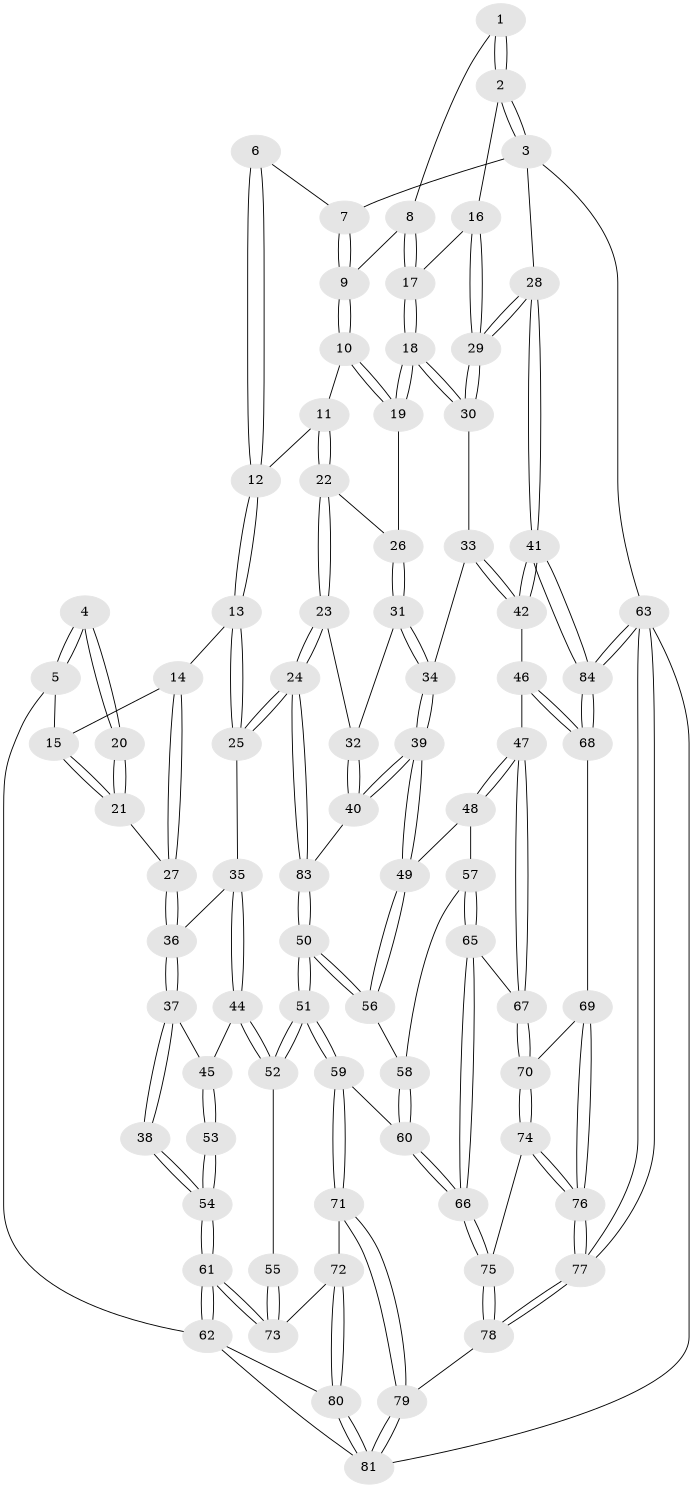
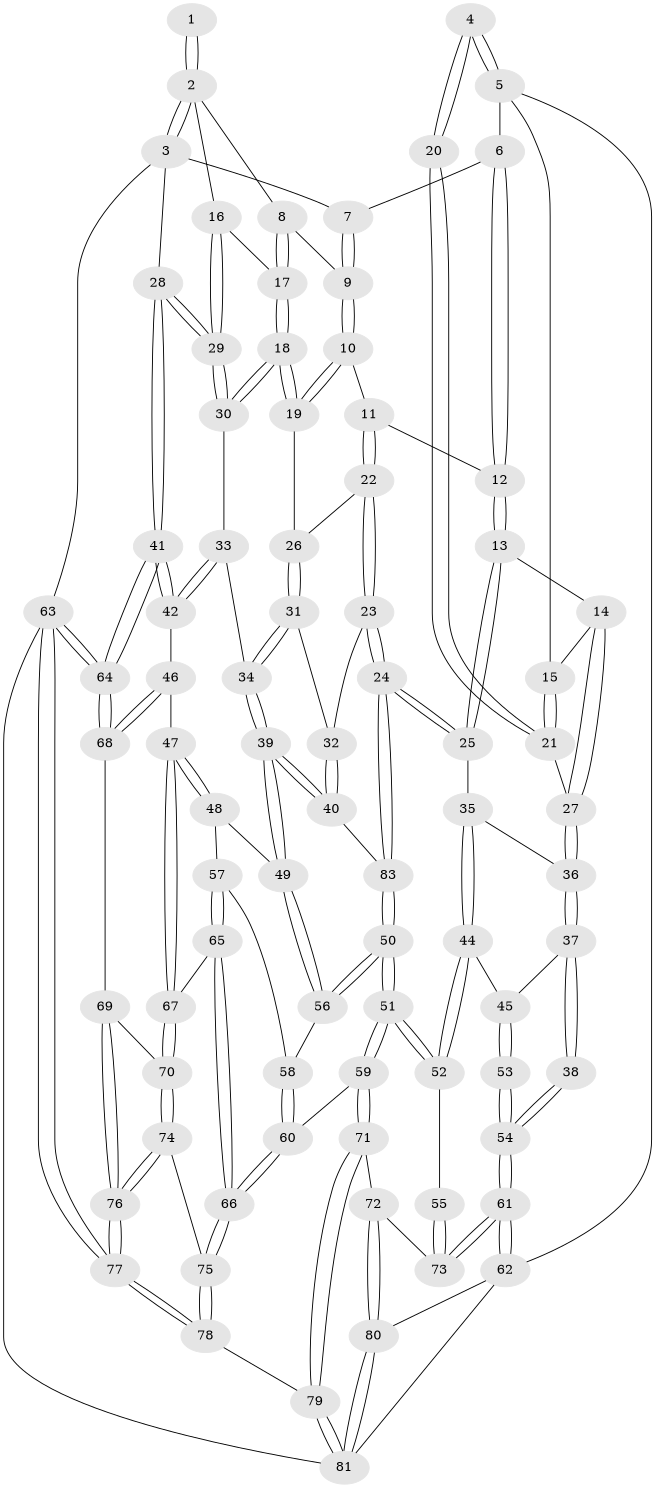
edge "1" -- "8": now "2" -- "8"
edge "5" -- "6": added
node "84": label "84" -> "64"
